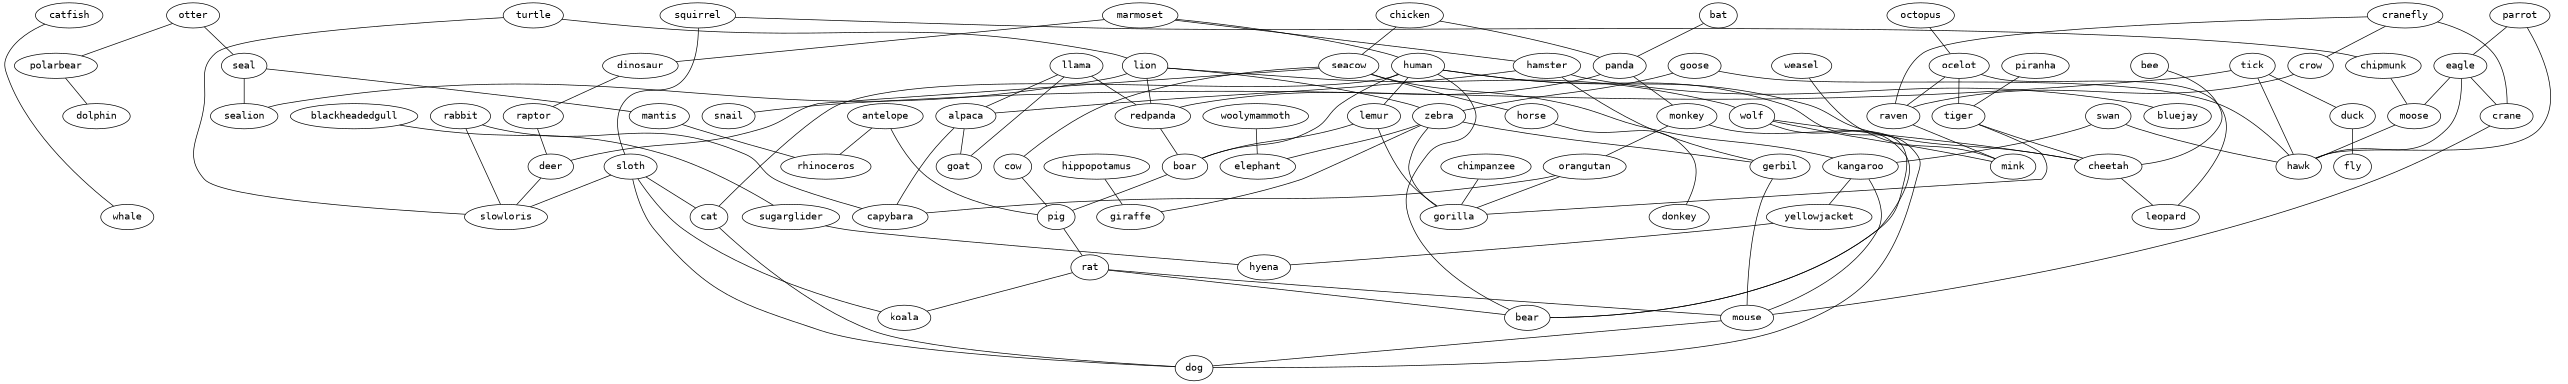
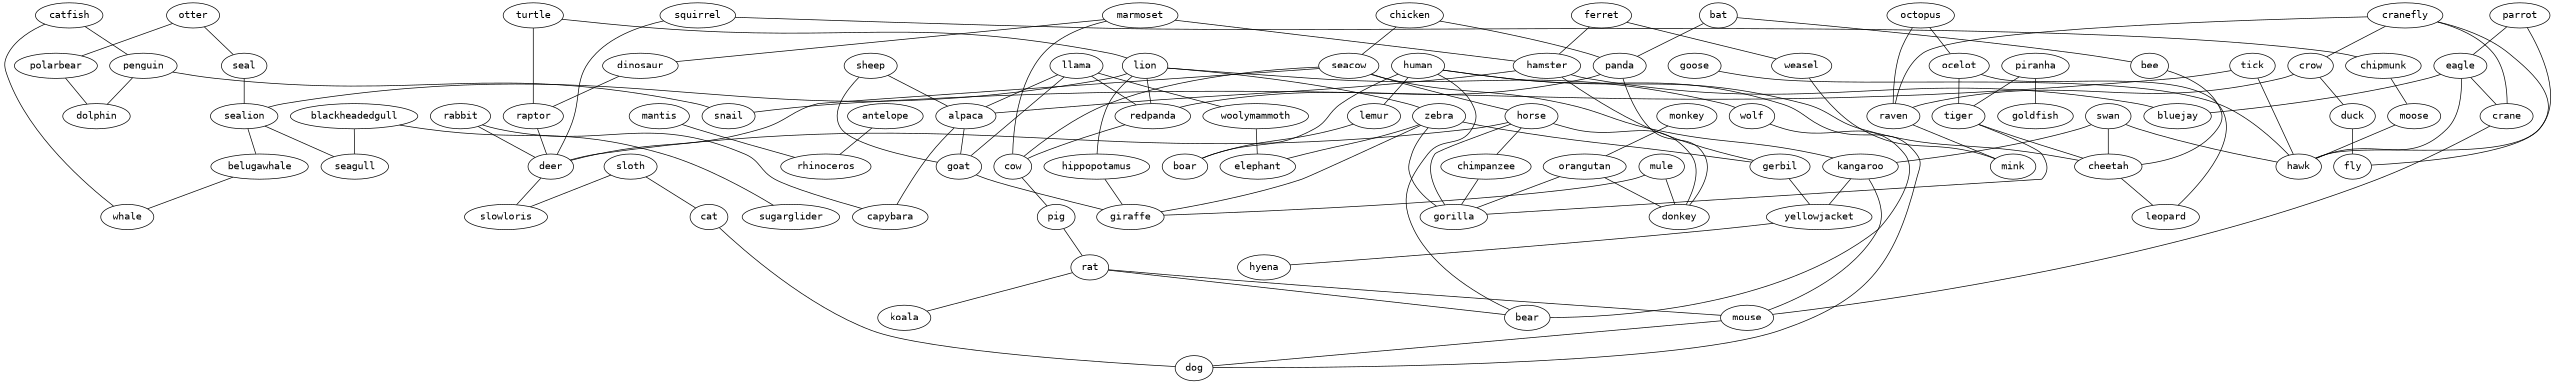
node "ferret": added
edge "marmoset" -- "human": now "marmoset" -- "cow"
edge "bat" -- "bee": added
node "penguin": added
node "sheep": added
edge "human" -- "cat": removed
edge "llama" -- "woolymammoth": added
edge "squirrel" -- "sloth": now "squirrel" -- "deer"
edge "cranefly" -- "fly": added
edge "seal" -- "mantis": removed
edge "panda" -- "monkey": now "panda" -- "donkey"
edge "ocelot" -- "raven": now "octopus" -- "raven"
edge "tick" -- "duck": now "crow" -- "duck"
edge "eagle" -- "moose": now "eagle" -- "bluejay"
edge "goose" -- "zebra": removed
edge "turtle" -- "slowloris": now "turtle" -- "raptor"
edge "lion" -- "hippopotamus": added
node "goldfish": added
edge "horse" -- "deer": added
edge "wolf" -- "cheetah": now "swan" -- "cheetah"
edge "wolf" -- "mink": removed
edge "horse" -- "chimpanzee": added
edge "redpanda" -- "boar": now "redpanda" -- "cow"
edge "rabbit" -- "slowloris": now "rabbit" -- "deer"
node "belugawhale": added
node "seagull": added
node "mule": added
edge "lemur" -- "gorilla": now "horse" -- "gorilla"
edge "antelope" -- "pig": removed
edge "boar" -- "pig": removed
edge "goat" -- "giraffe": added
edge "orangutan" -- "capybara": now "orangutan" -- "donkey"
edge "gerbil" -- "mouse": now "gerbil" -- "yellowjacket"
edge "monkey" -- "bear": removed
edge "sugarglider" -- "hyena": removed
edge "sloth" -- "koala": removed
edge "sloth" -- "dog": removed
